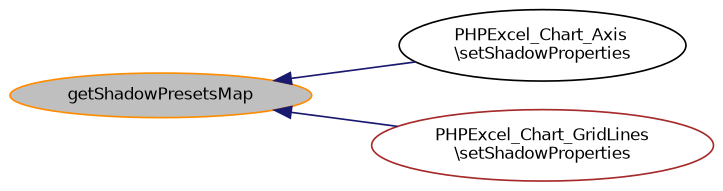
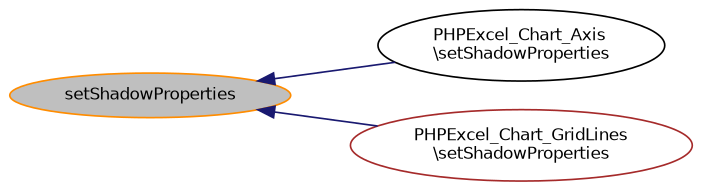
node "getShadowPresetsMap": label "getShadowPresetsMap" -> "setShadowProperties"
